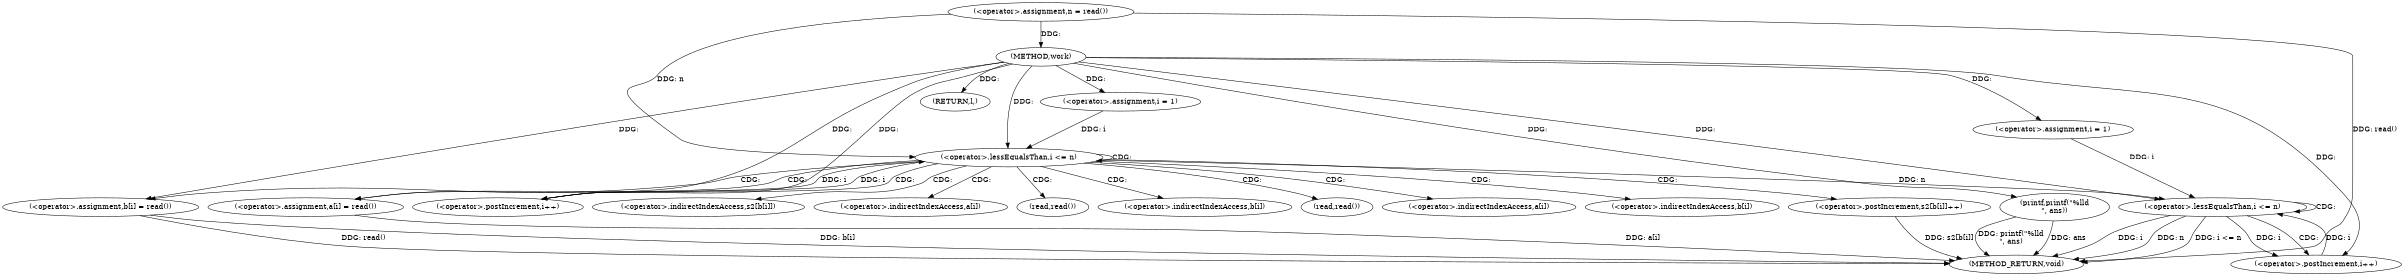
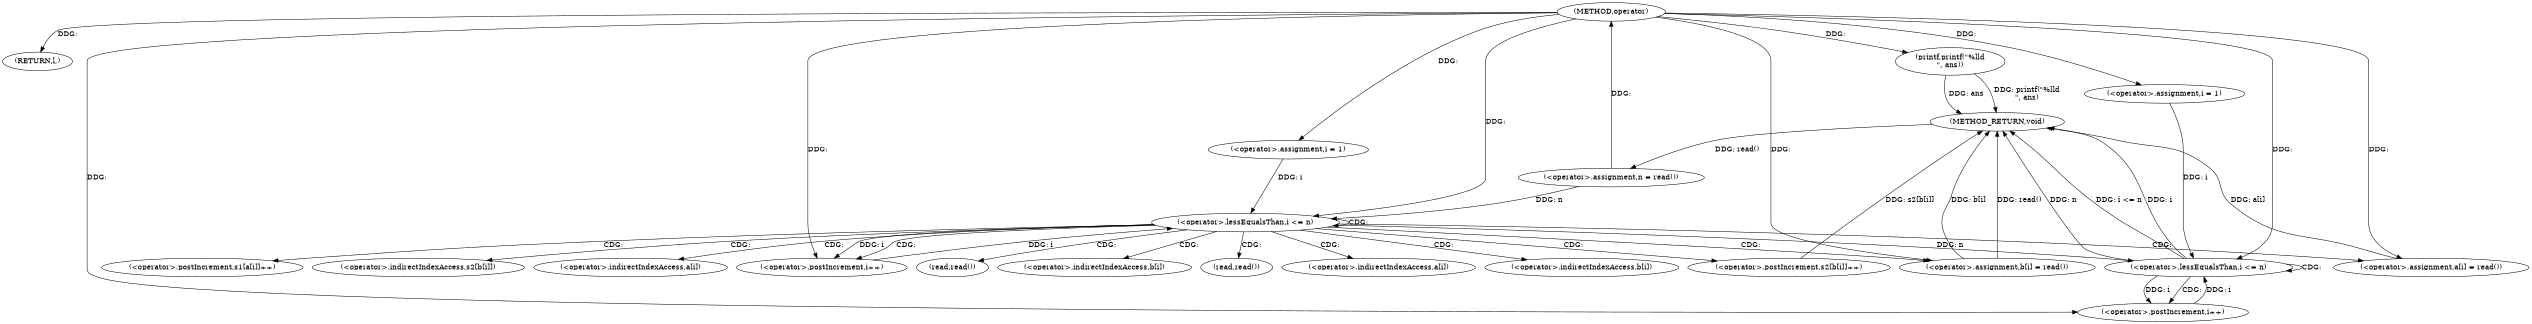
edge "(<operator>.assignment,n = read())" -> "(METHOD_RETURN,void)": reversed
node "(METHOD,work)": label "(METHOD,work)" -> "(METHOD,operator)"
node "(<operator>.postIncrement,s1[a[i]]++)": added
